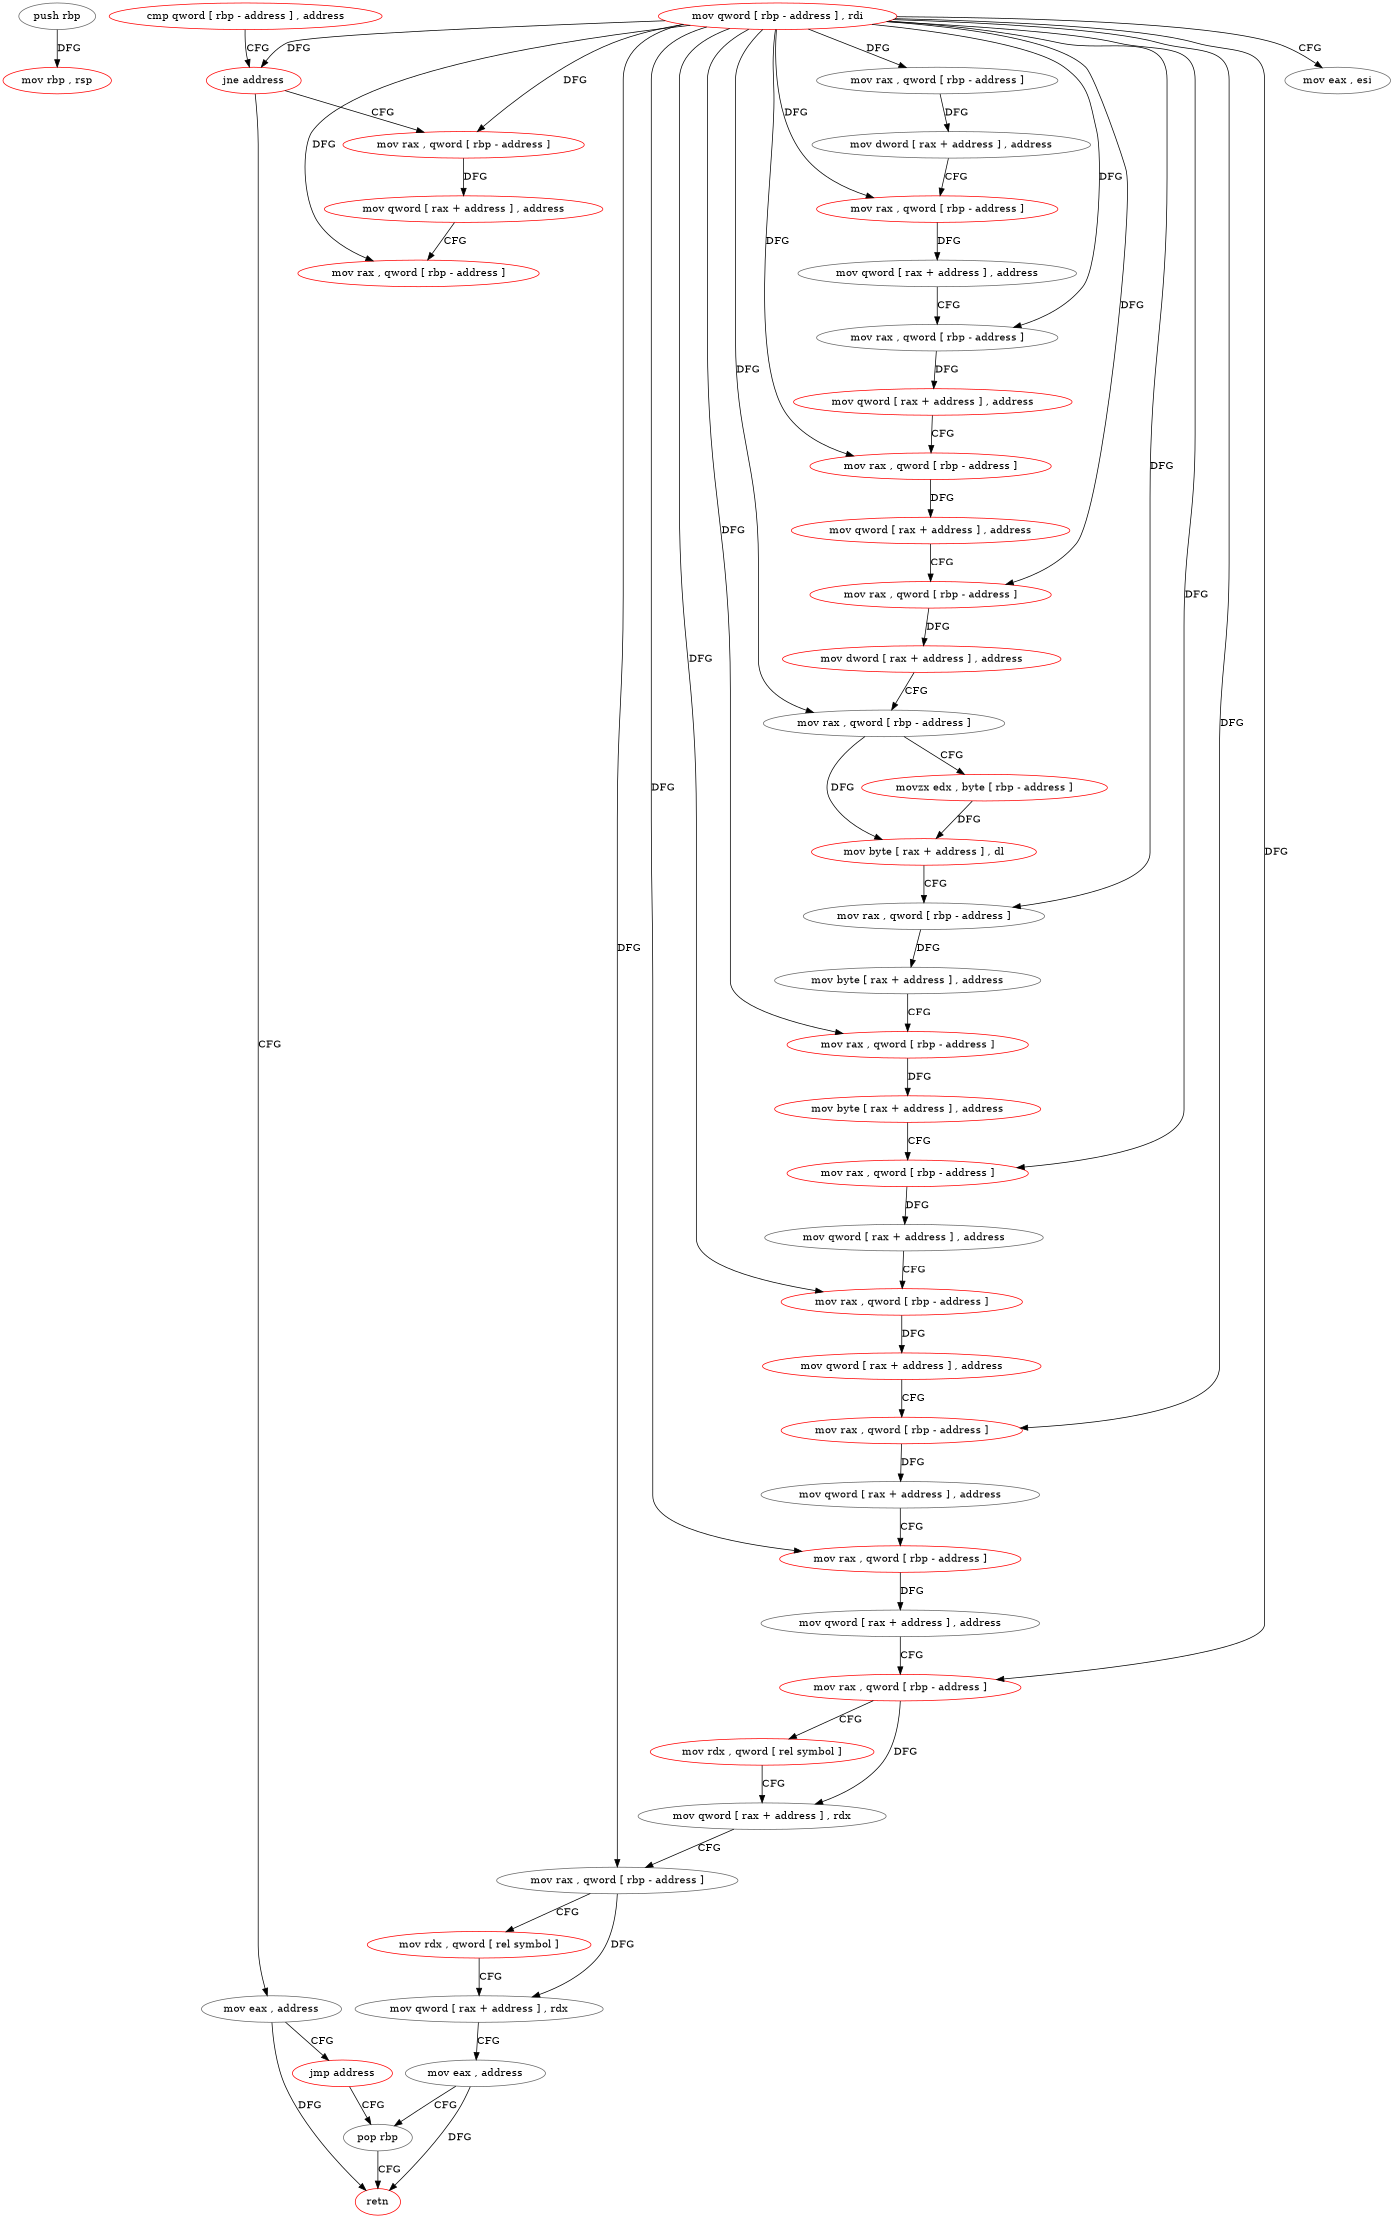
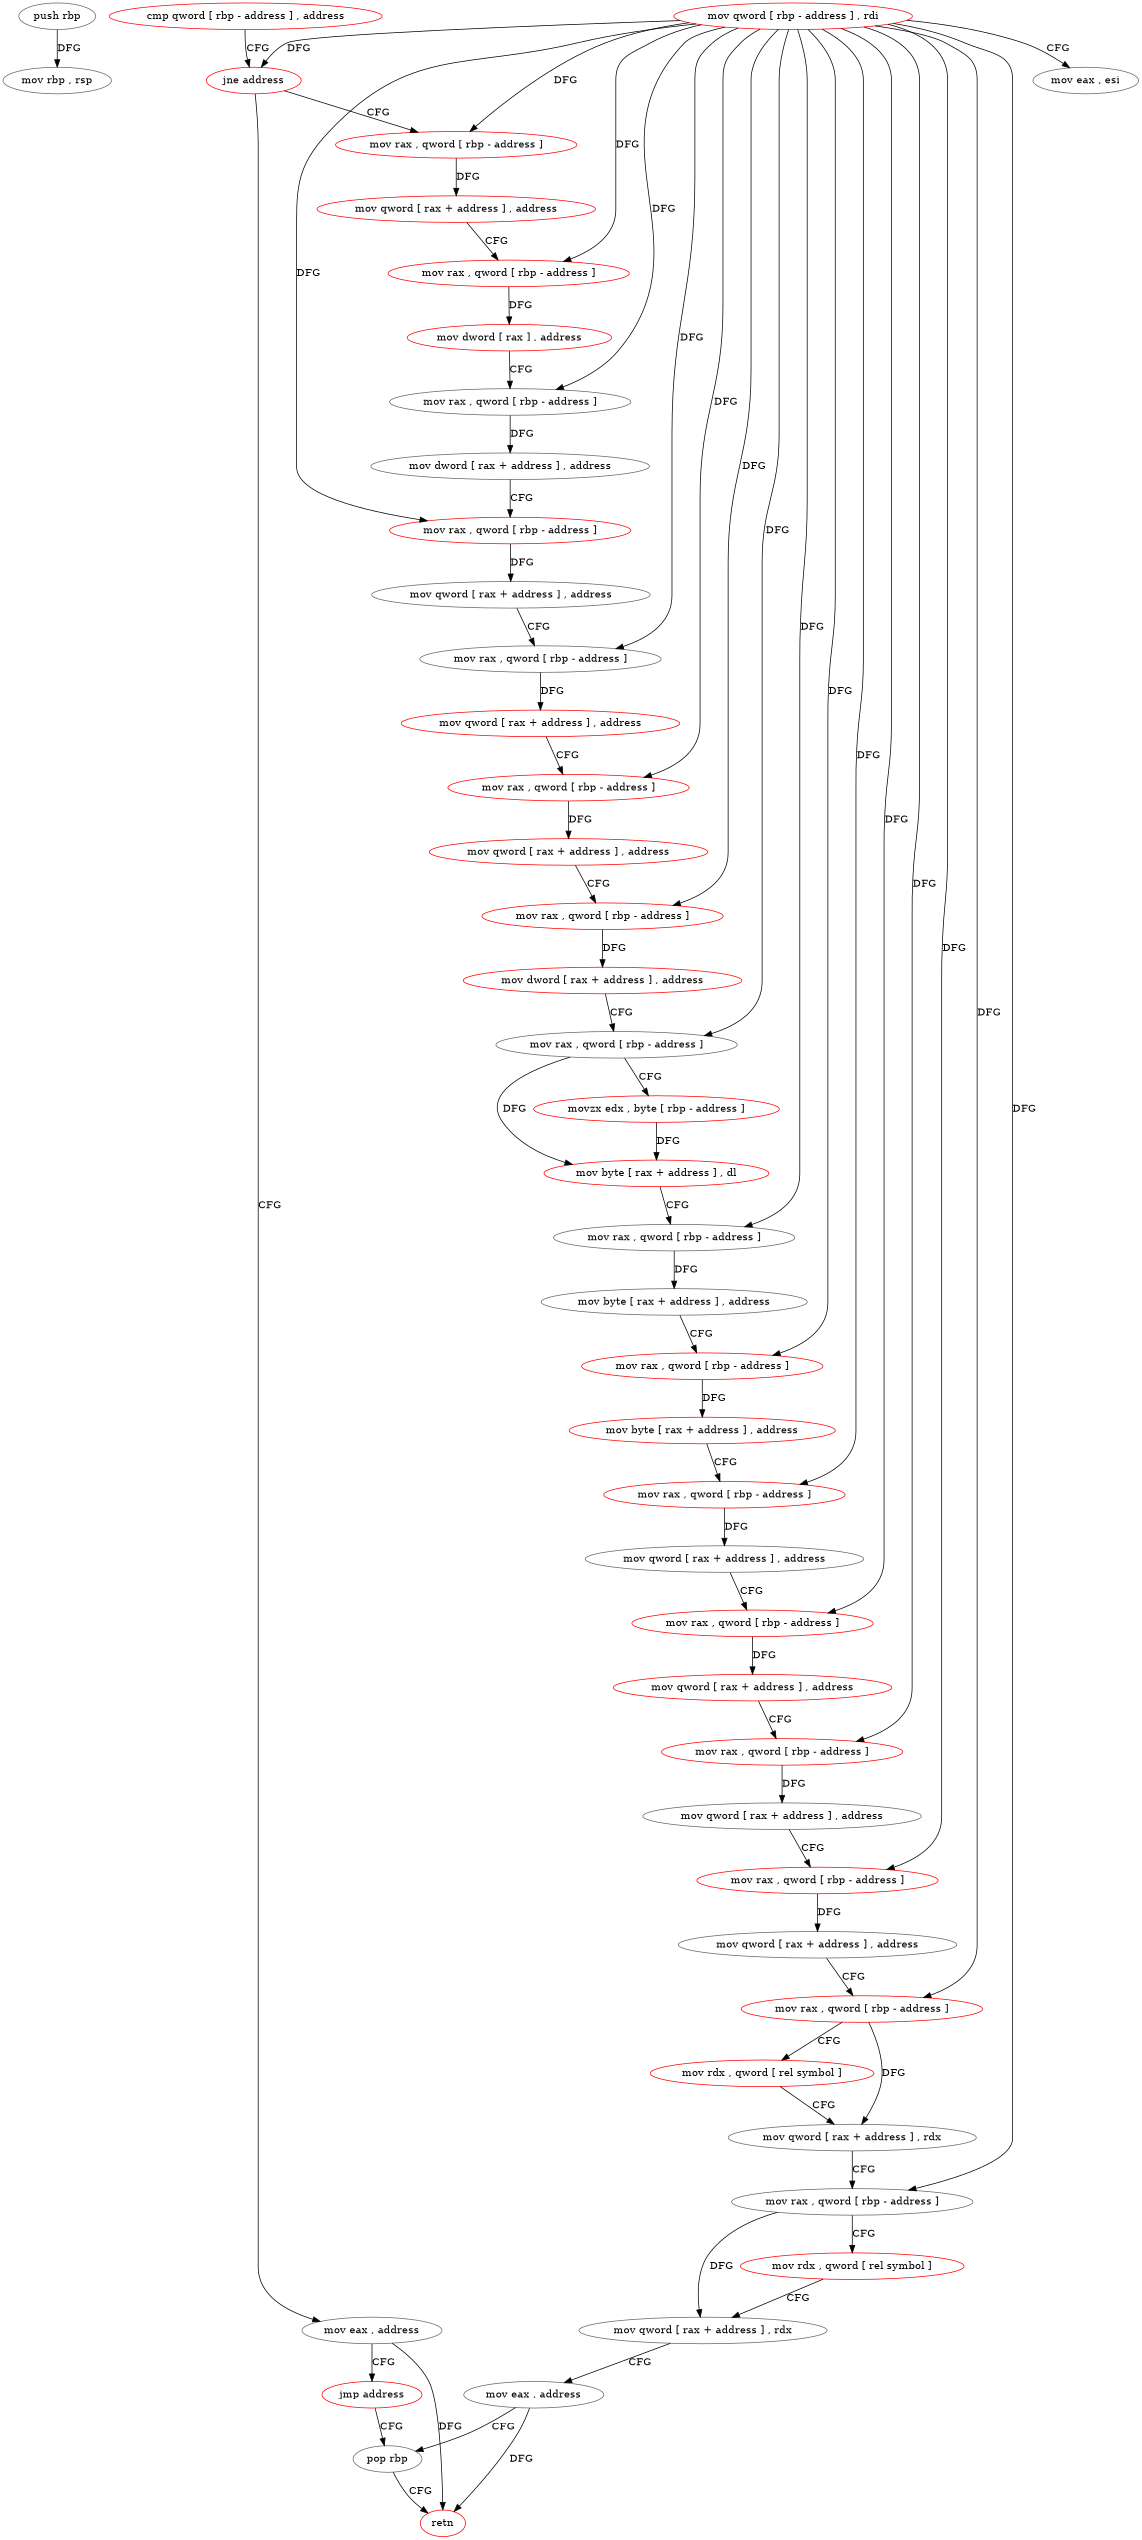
node "mov rbp , rsp": color red -> gray40
node "mov dword [ rax ] , address": added
